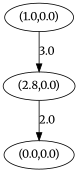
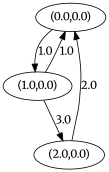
edge "(0.0,0.0)" -> "(1.0,0.0)": added, label "1.0"
edge "(1.0,0.0)" -> "(0.0,0.0)": added, label "1.0"
node "(2.8,0.0)": label "(2.8,0.0)" -> "(2.0,0.0)"
